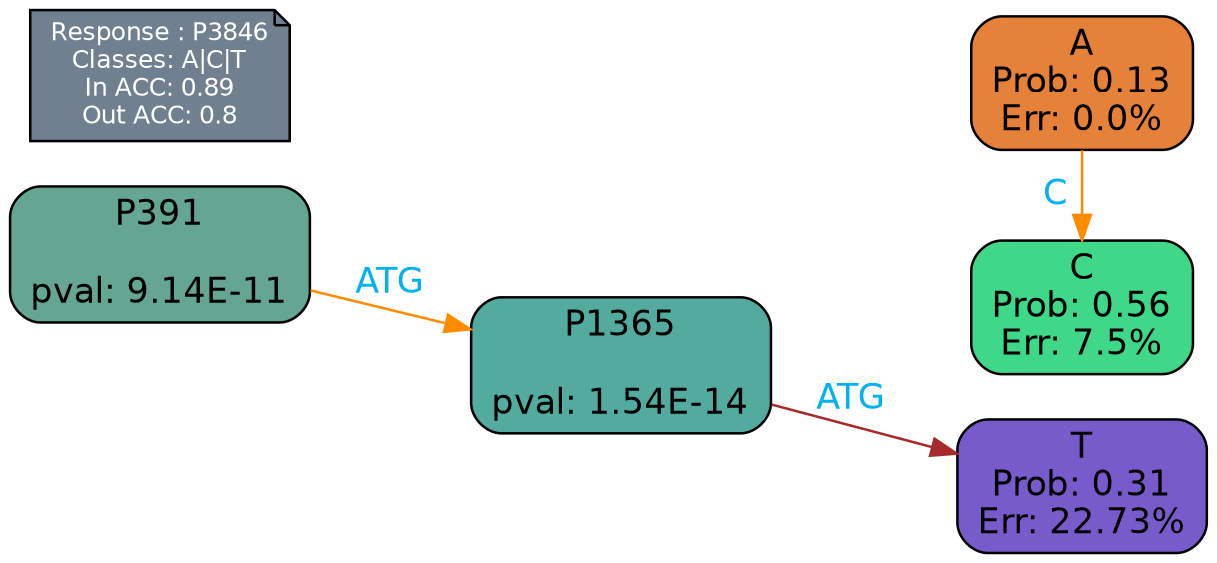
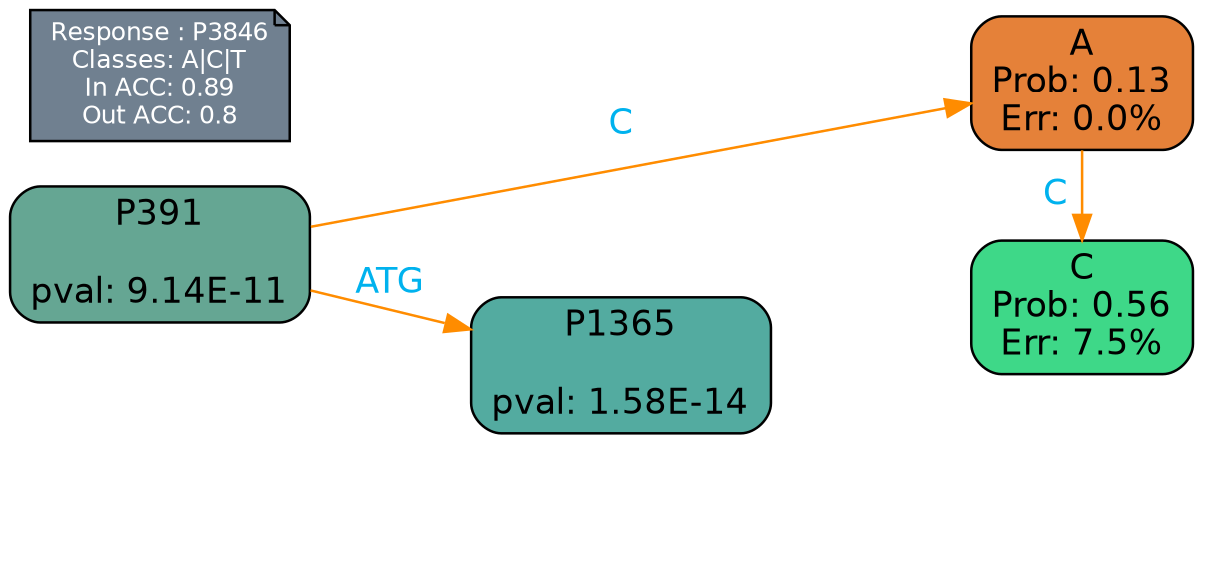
edge "P391 pval: 9.14E-11" -> "A Prob: 0.13 Err: 0.0%": added, label "C"
node "P1365 pval: 1.54E-14": label "P1365 pval: 1.54E-14" -> "P1365 pval: 1.58E-14"
node "T Prob: 0.31 Err: 22.73%": removed
